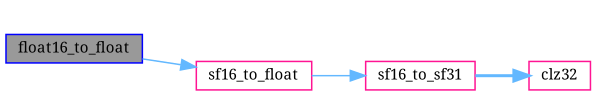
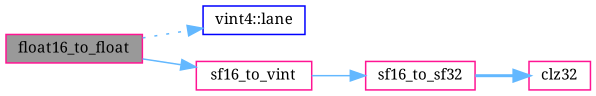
node "vint4::lane": added
node "float16_to_float": color blue -> deeppink
node "sf16_to_float": label "sf16_to_float" -> "sf16_to_vint"
node "sf16_to_sf31": label "sf16_to_sf31" -> "sf16_to_sf32"
